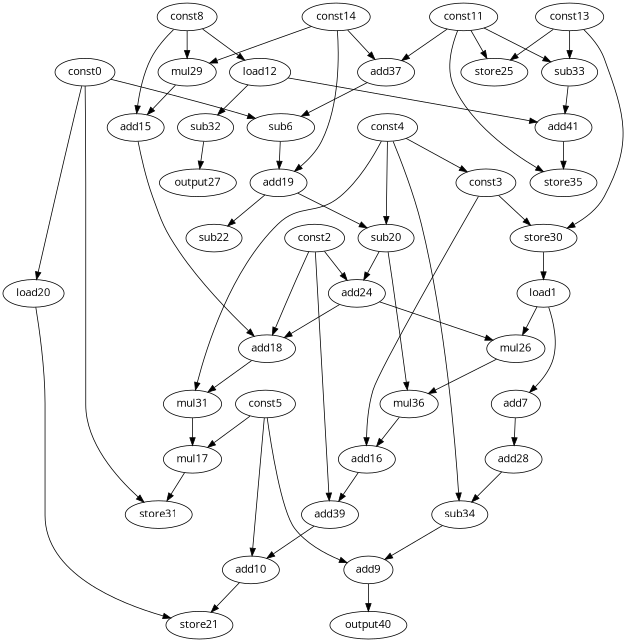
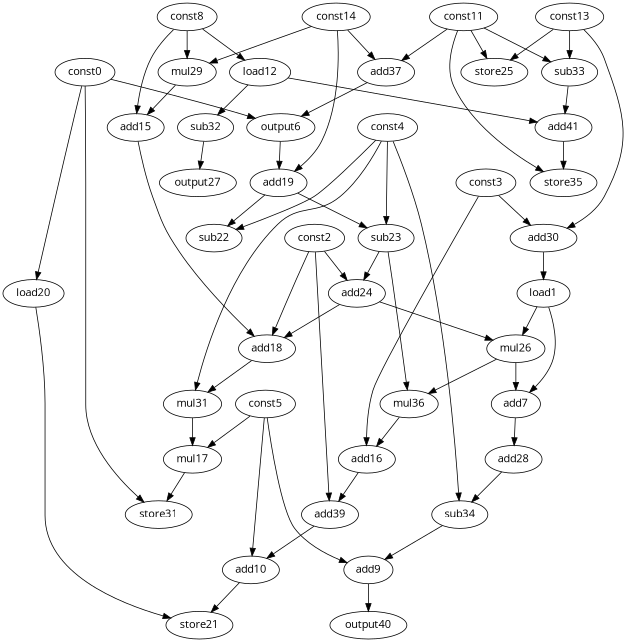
node "sub6": label "sub6" -> "output6"
edge "const4" -> "const3": now "const4" -> "sub22"
node "sub20": label "sub20" -> "sub23"
node "store30": label "store30" -> "add30"
edge "mul26" -> "add7": added
